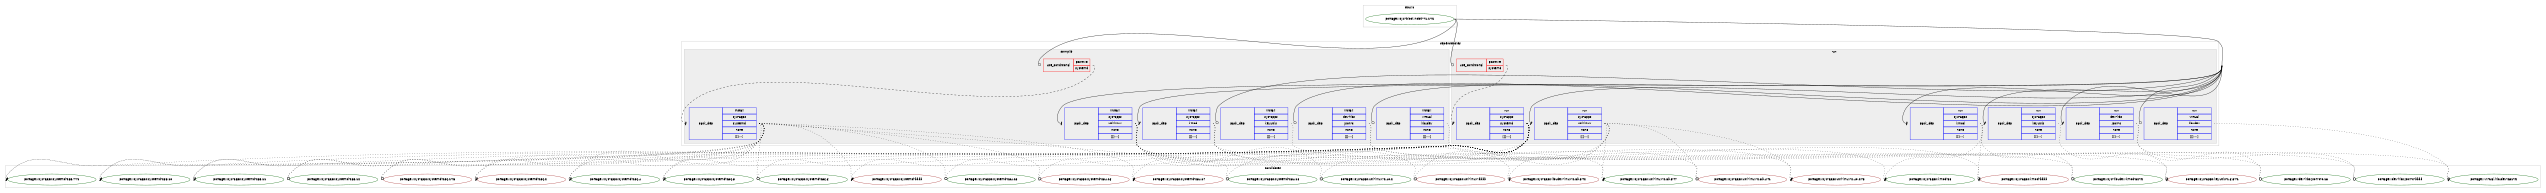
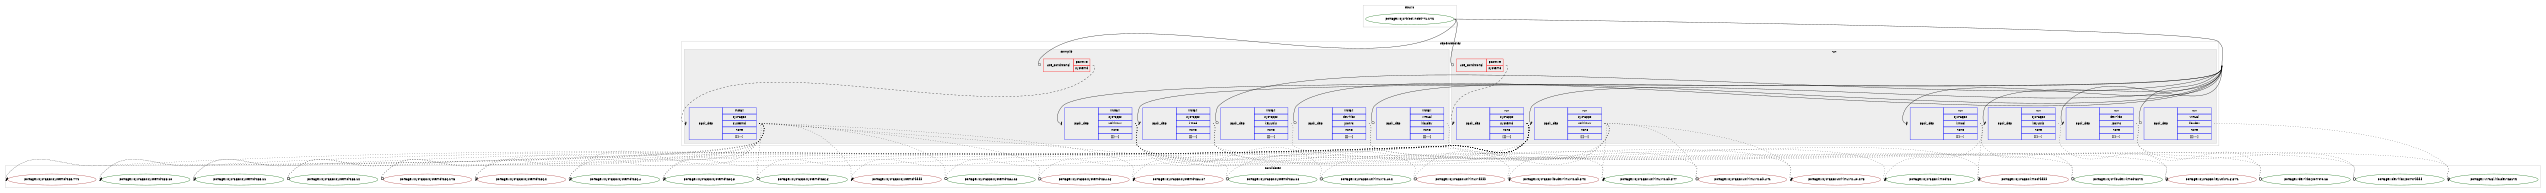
node "portage://sys-apps/systemd-255.7-r1": color darkgreen -> brown
